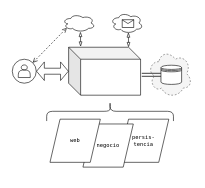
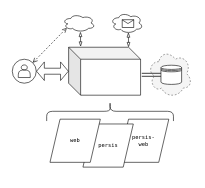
node "persis- tencia": label "persis- tencia" -> "persis- web"
node "negocio": label "negocio" -> "persis"
